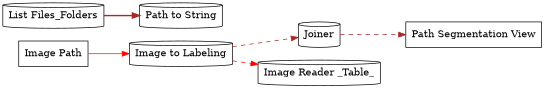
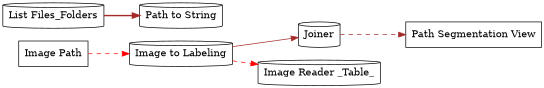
edge "Image to Labeling" -> "Joiner": style dashed -> solid
edge "Image Path" -> "Image to Labeling": style solid -> dashed
